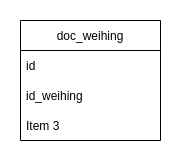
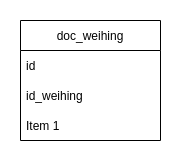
node "Item 3": label "Item 3" -> "Item 1"
